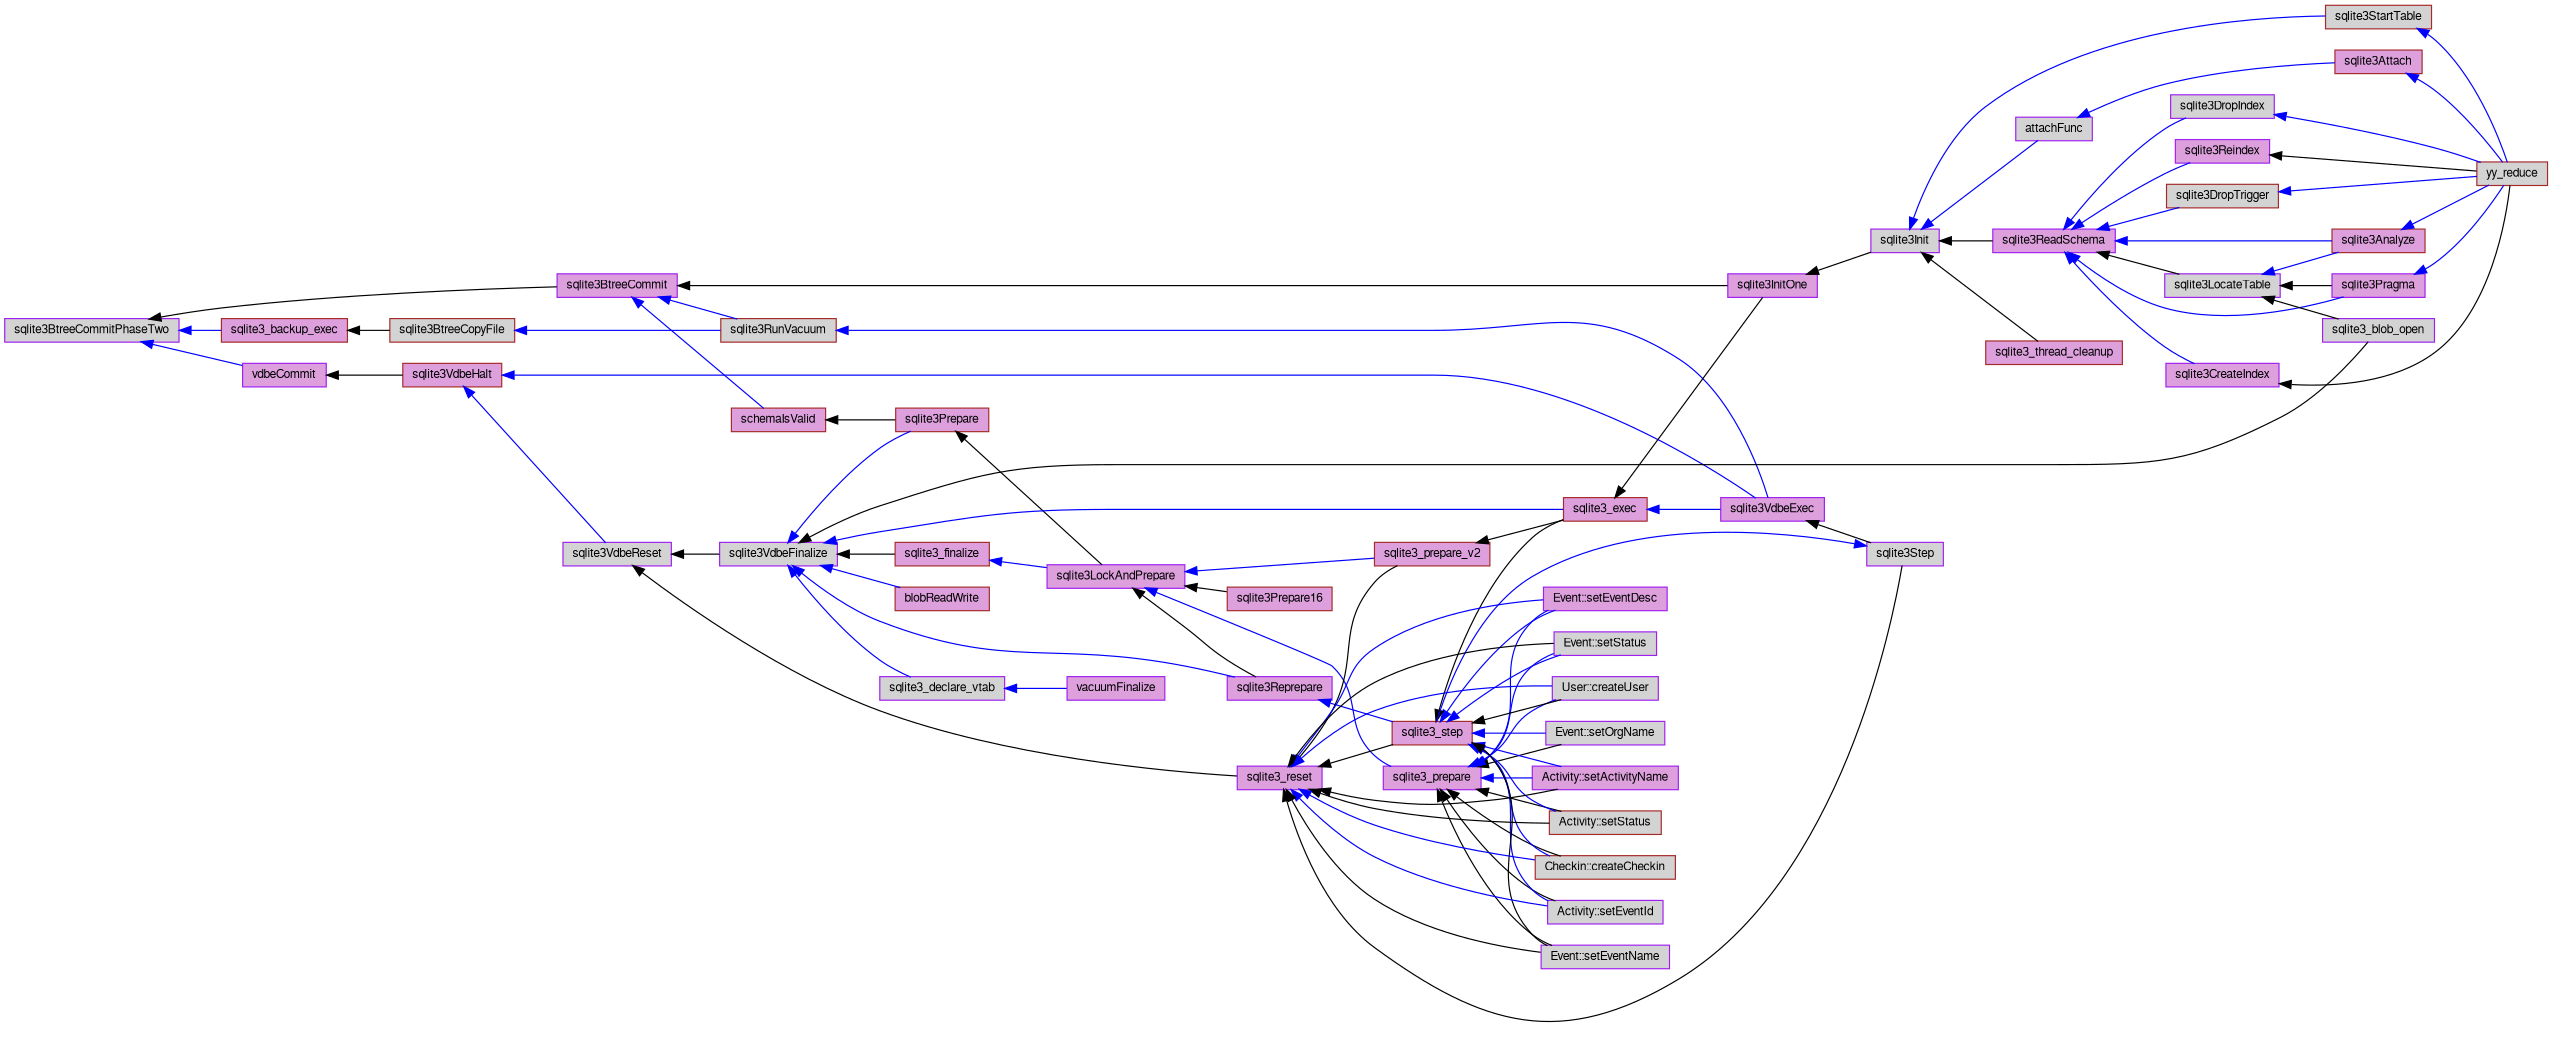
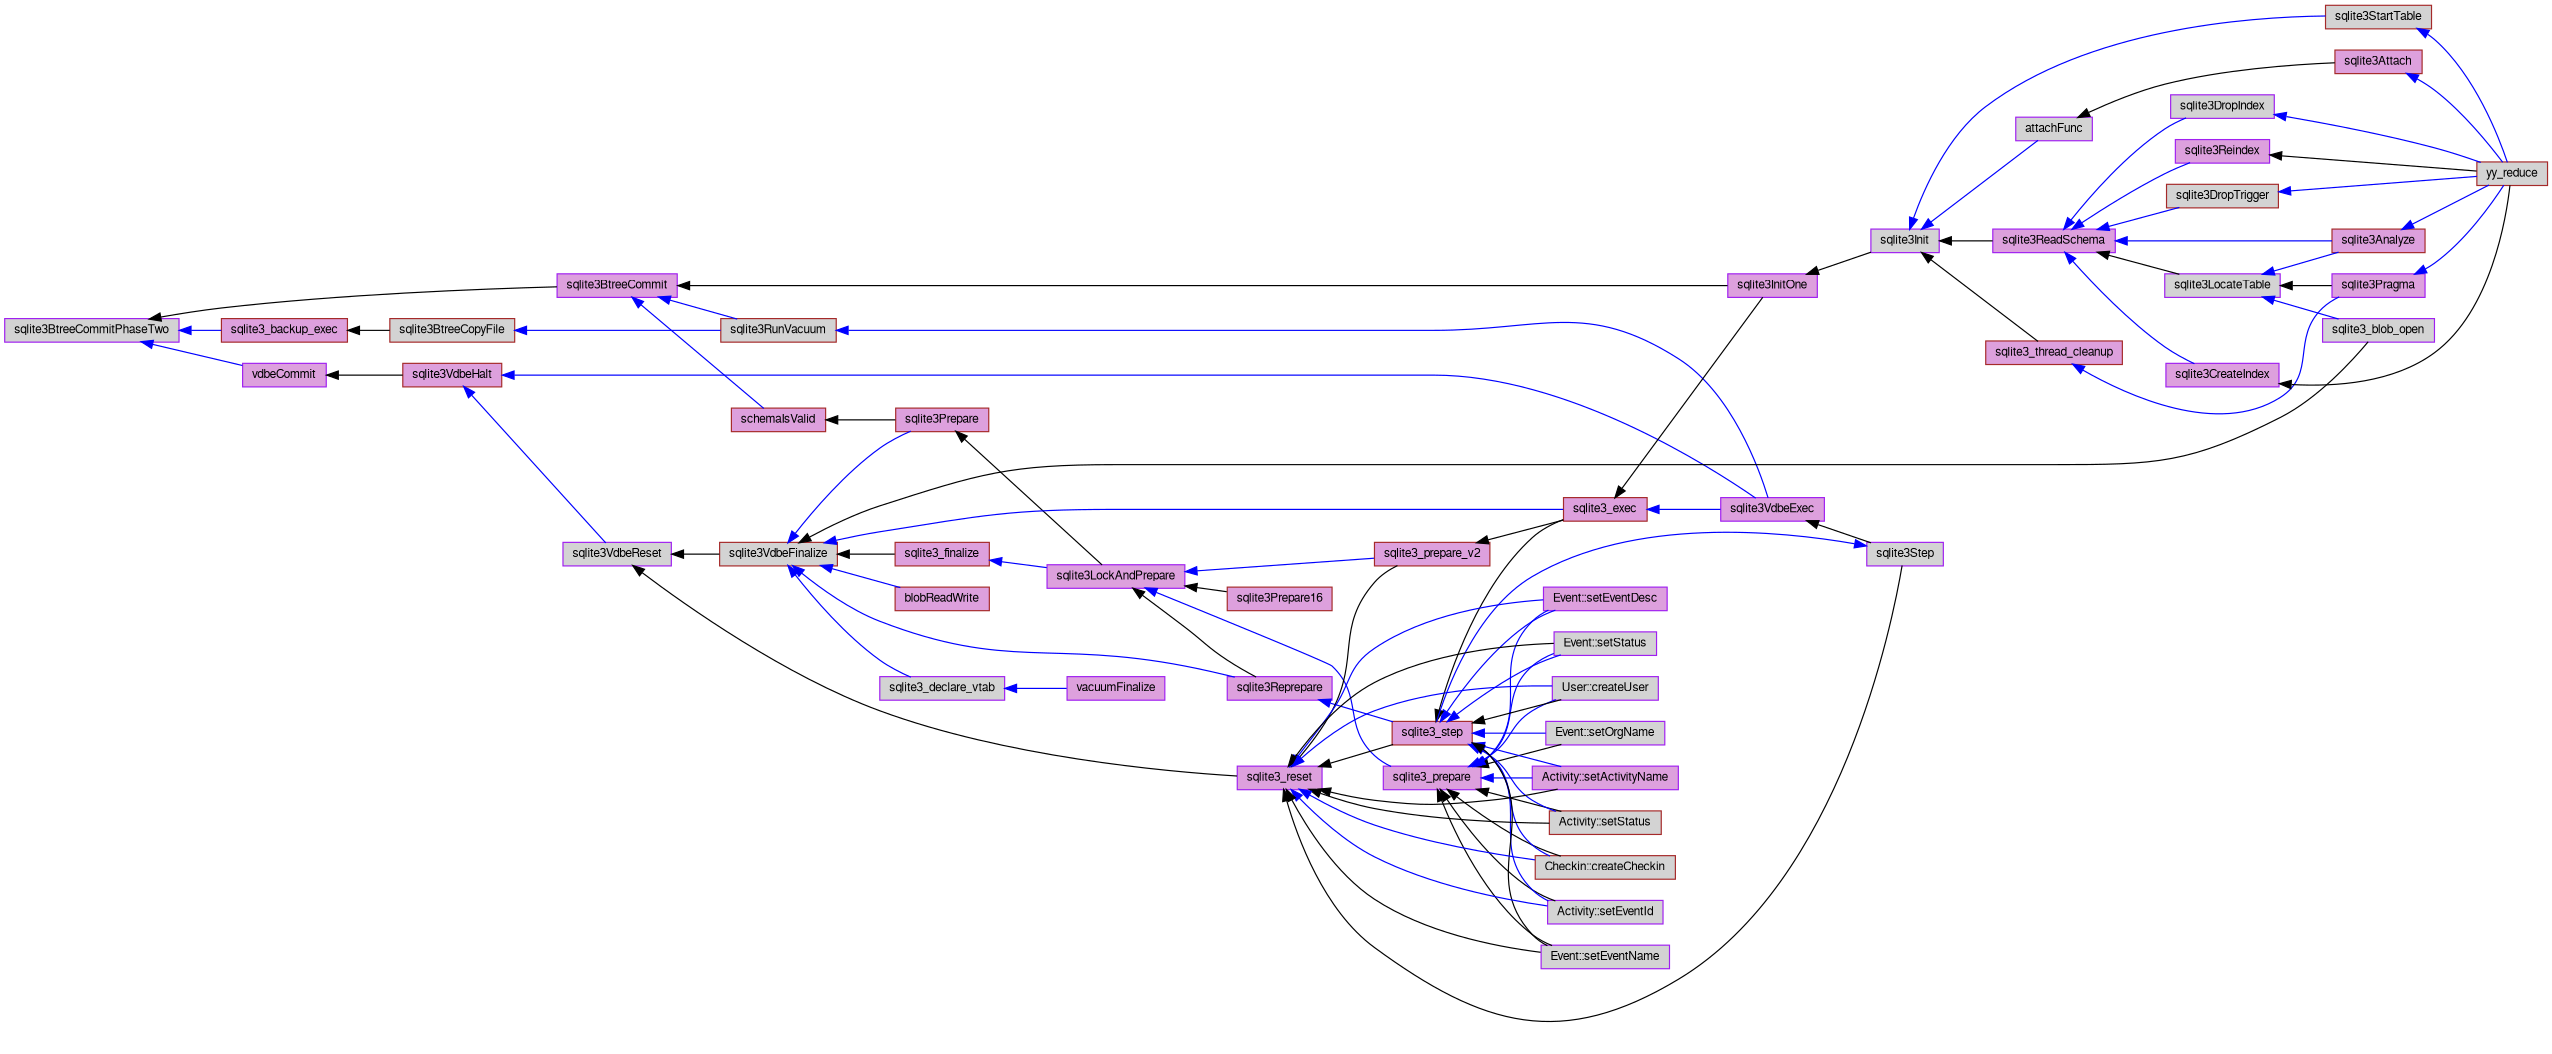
edge "sqlite3Attach" -> "attachFunc": color blue -> black
edge "sqlite3_blob_open" -> "sqlite3LocateTable": color black -> blue
edge "sqlite3Pragma" -> "sqlite3ReadSchema": now "sqlite3Pragma" -> "sqlite3_thread_cleanup"
node "sqlite3VdbeFinalize": color purple -> brown
